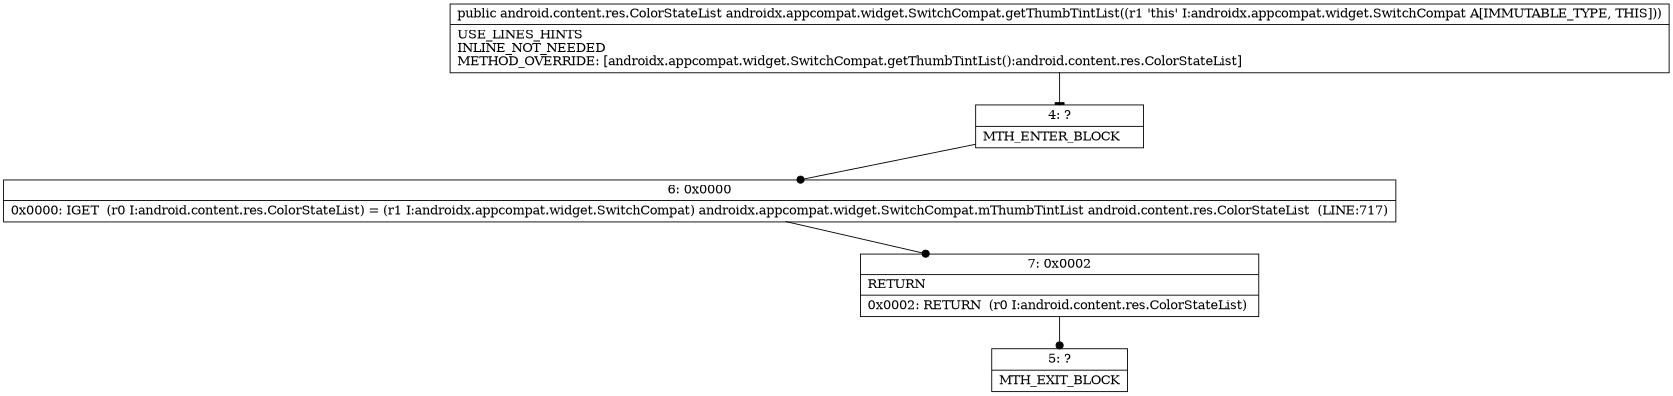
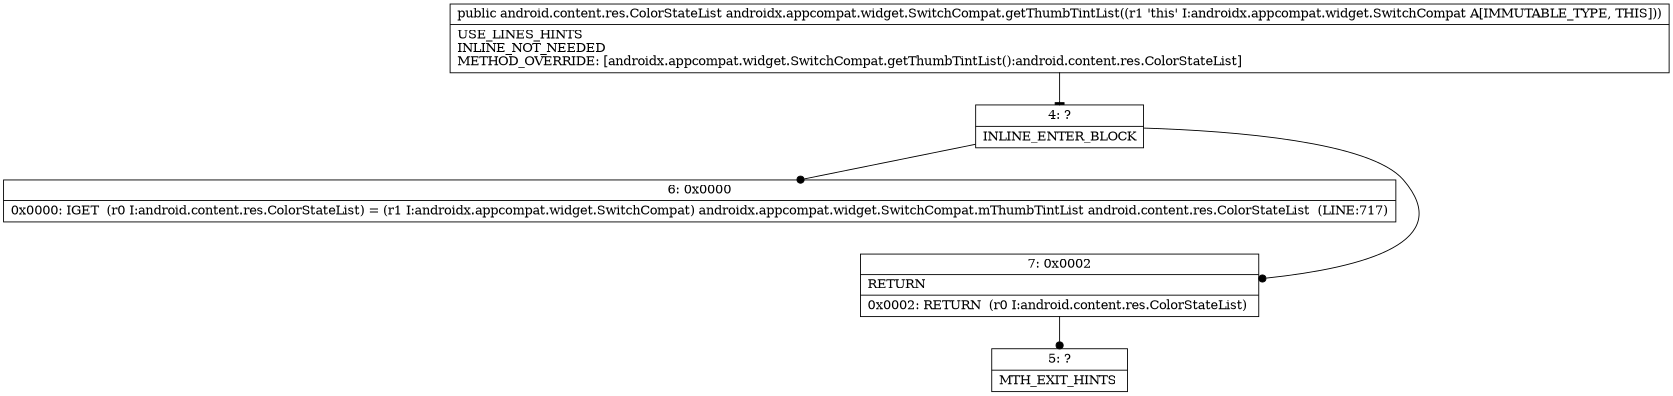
node "4: ?": text "MTH_ENTER_BLOCK" -> "INLINE_ENTER_BLOCK"
edge "6: 0x0000" -> "7: 0x0002": now "4: ?" -> "7: 0x0002"
node "5: ?": text "MTH_EXIT_BLOCK" -> "MTH_EXIT_HINTS"
